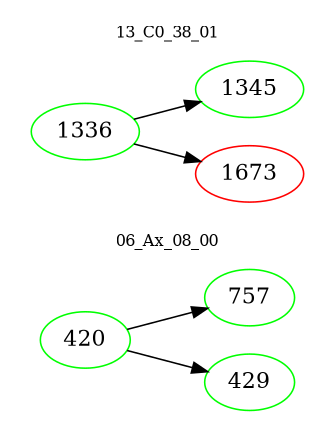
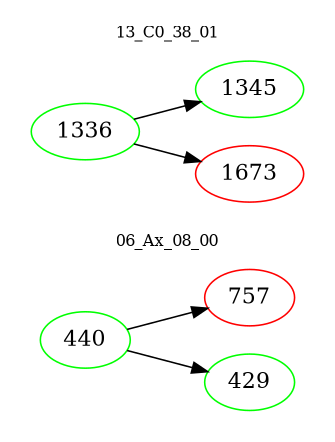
node "757": color green -> red
node "420": label "420" -> "440"
